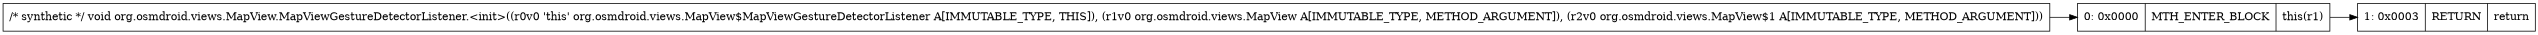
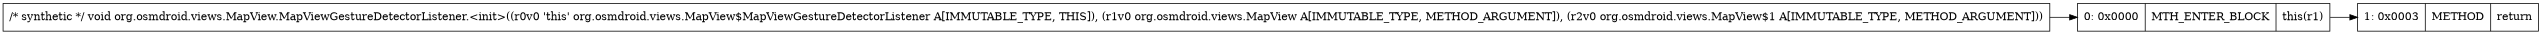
node "1: 0x0003": text "RETURN" -> "METHOD"
